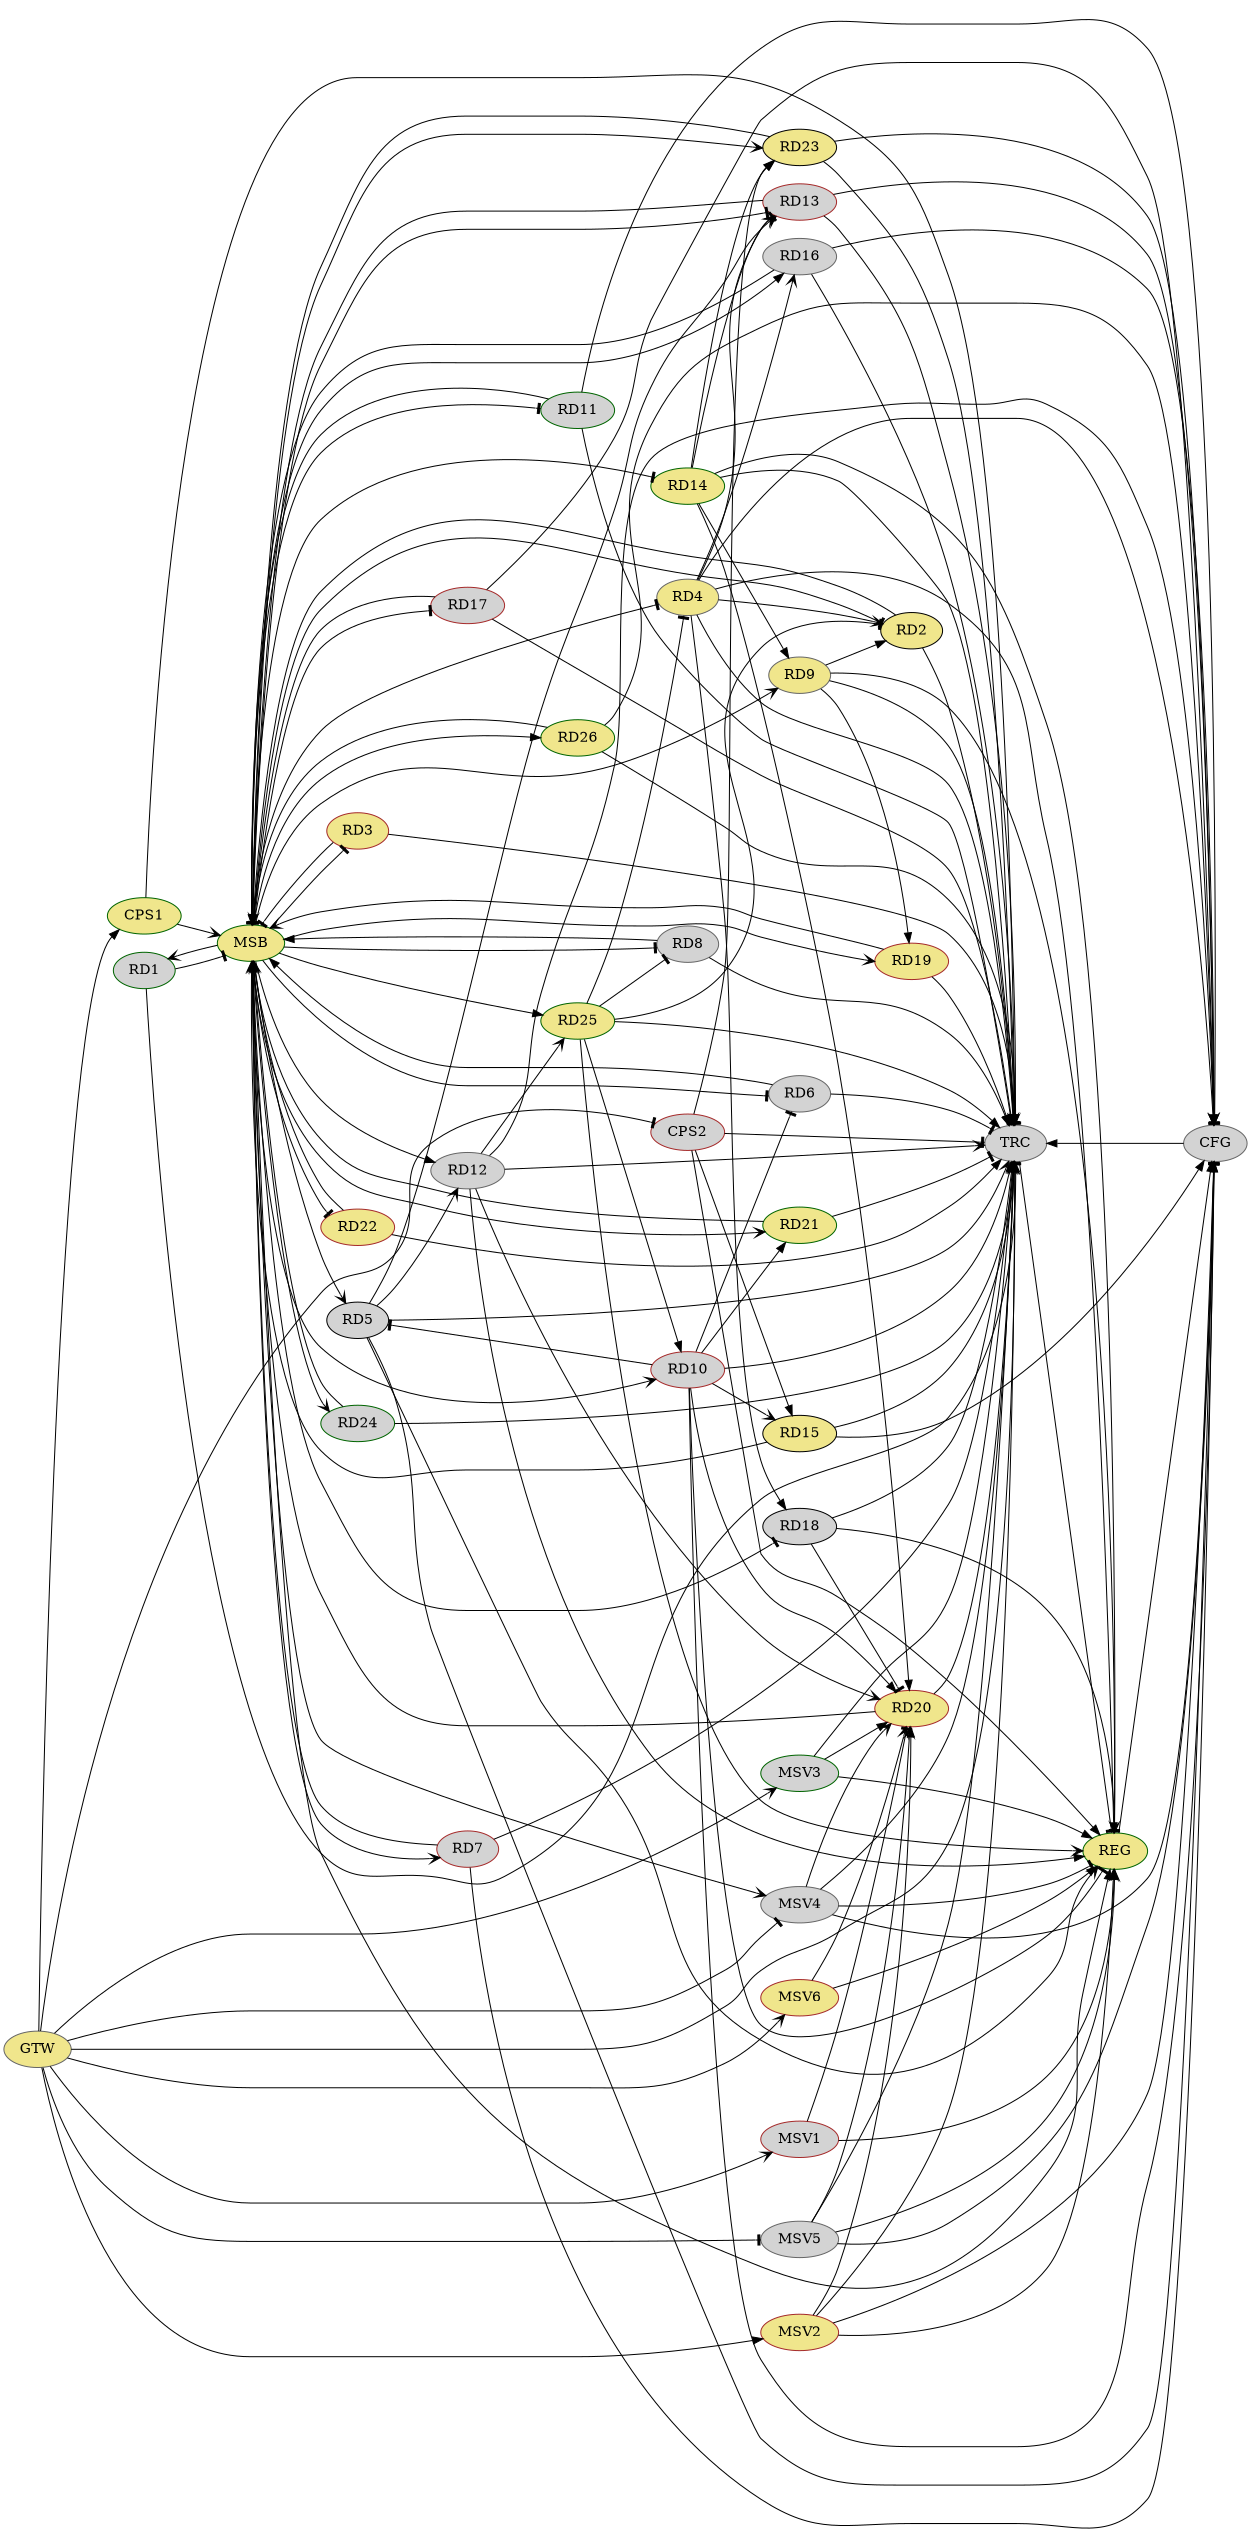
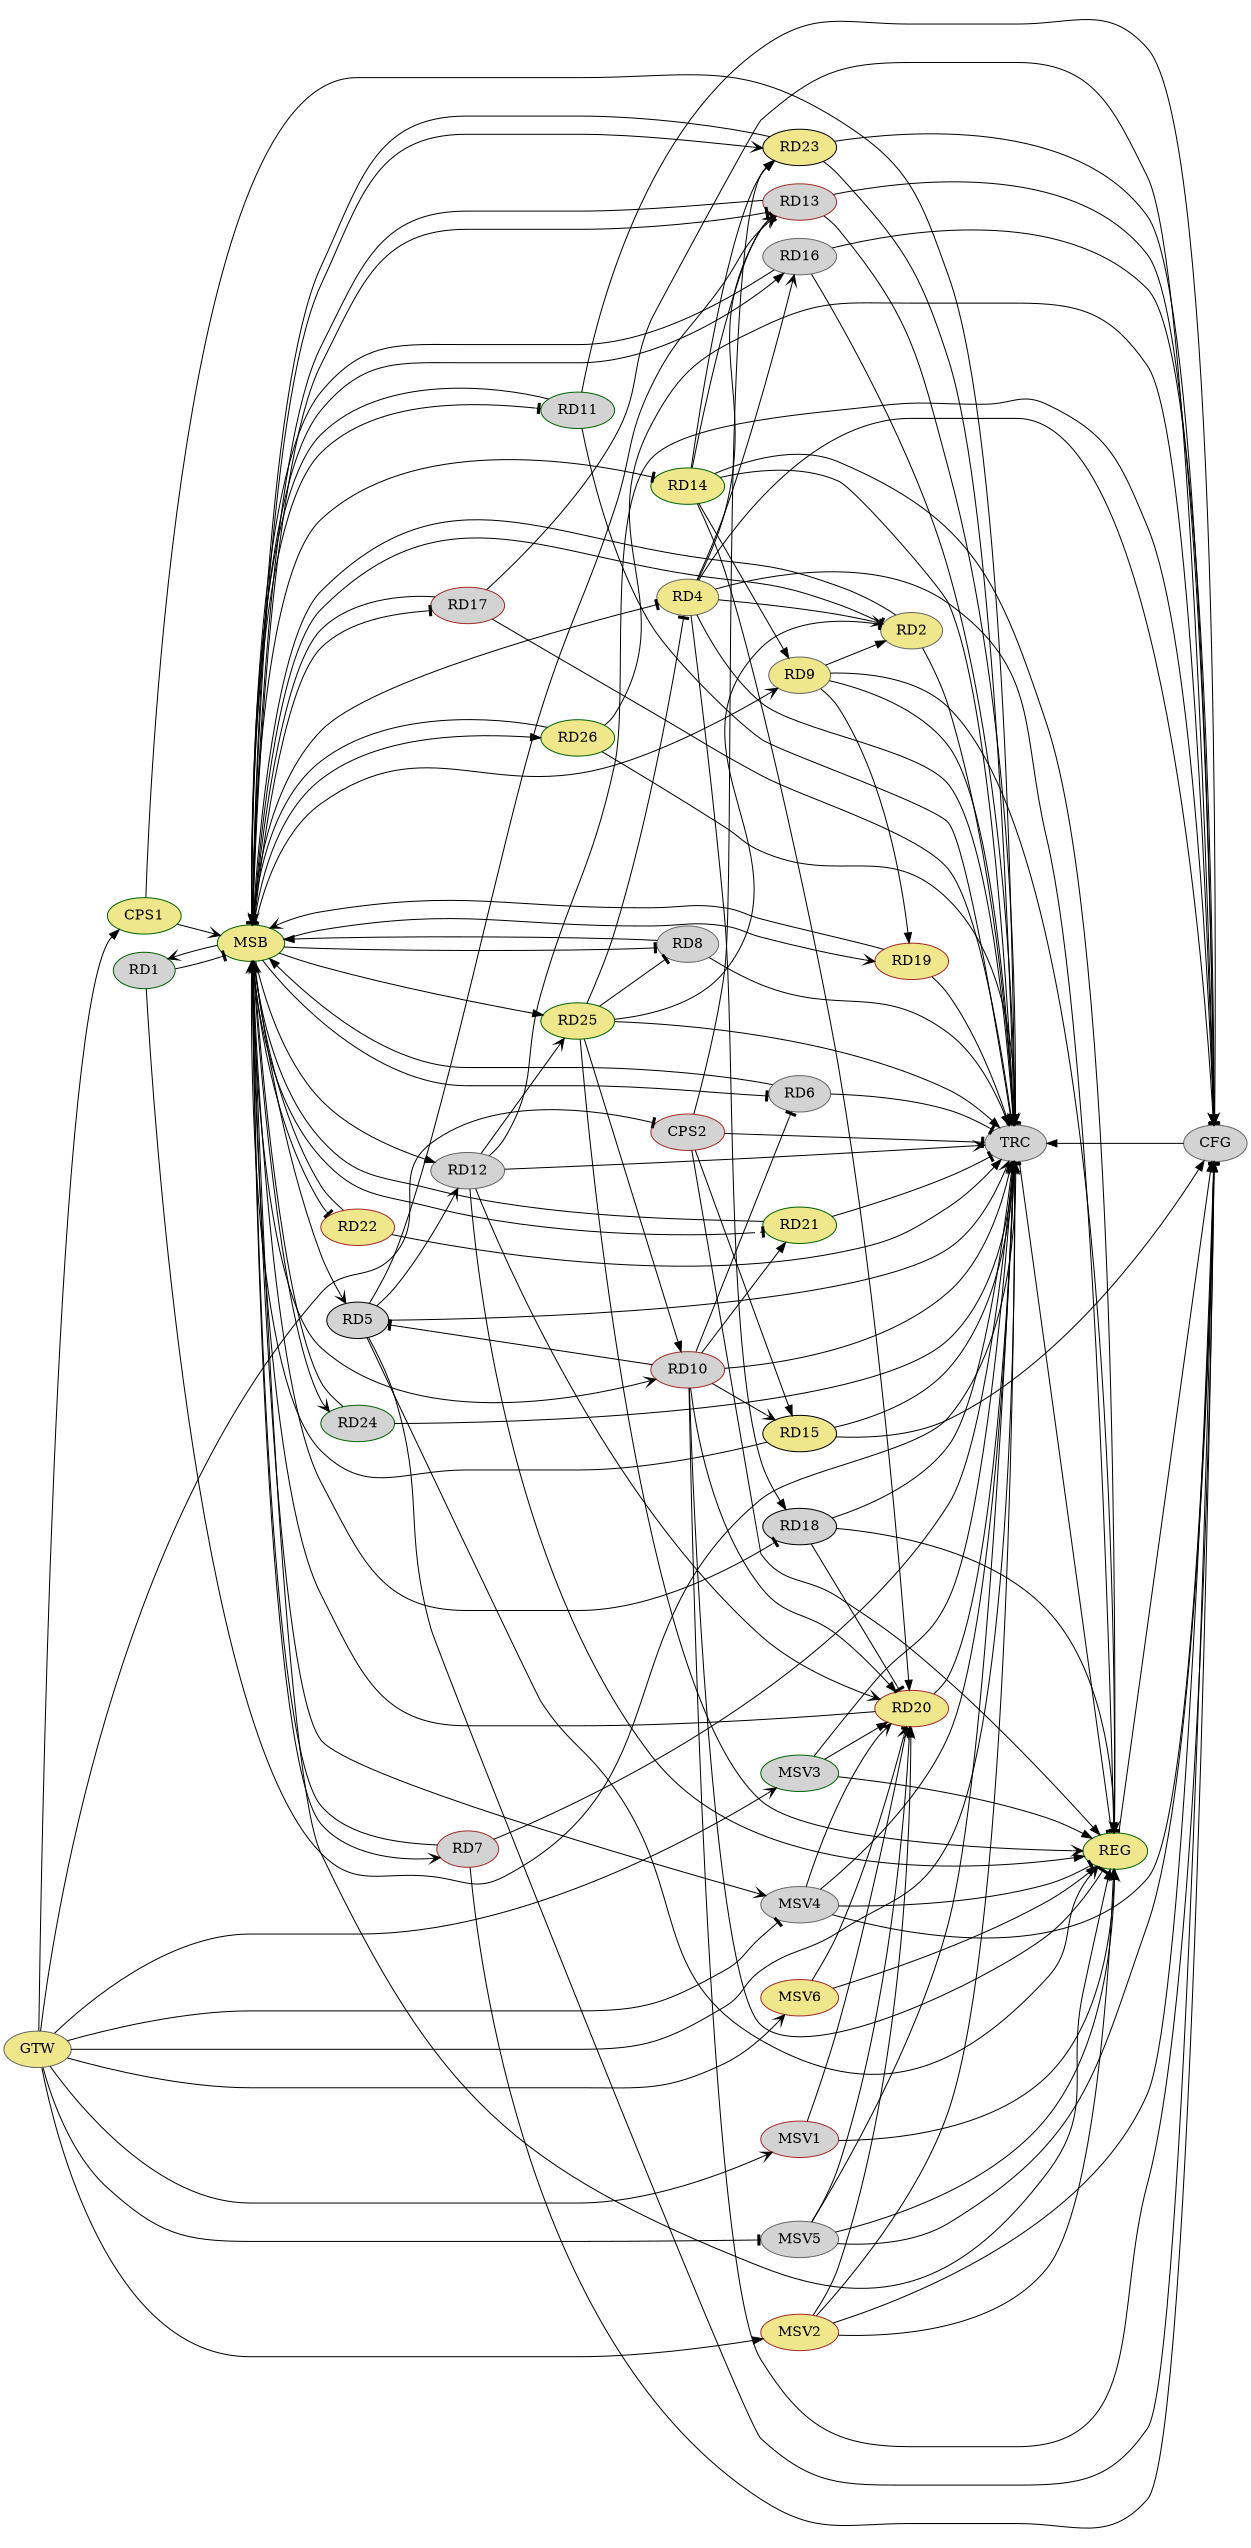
node "RD2": color black -> gray40
node "RD3": removed
edge "MSB" -> "RD21": arrowhead vee -> tee
